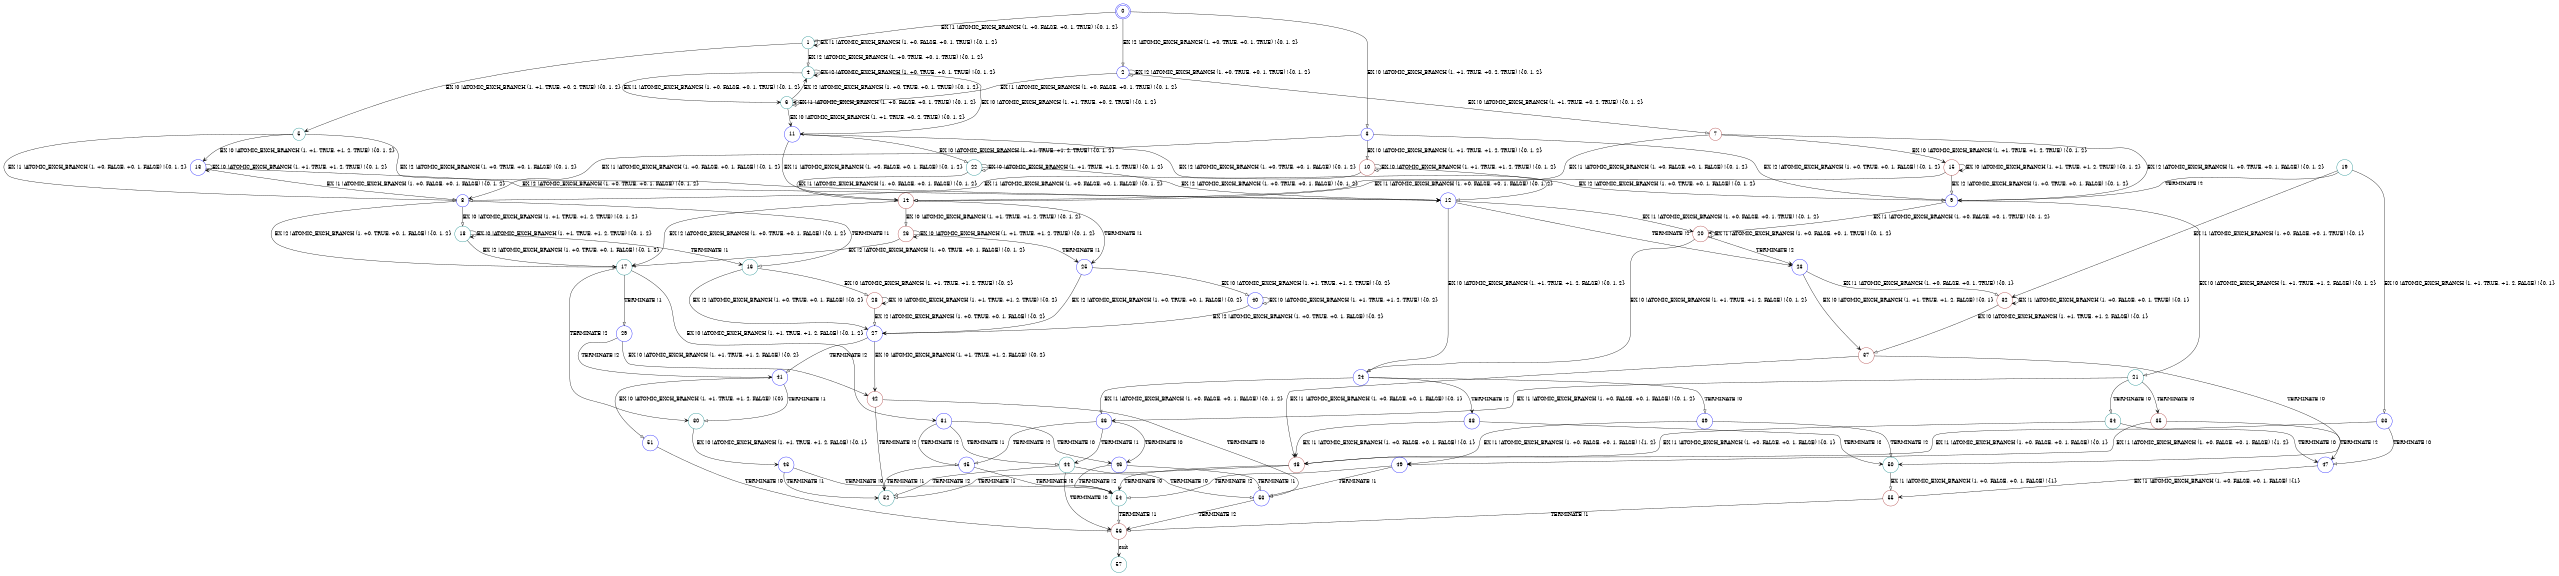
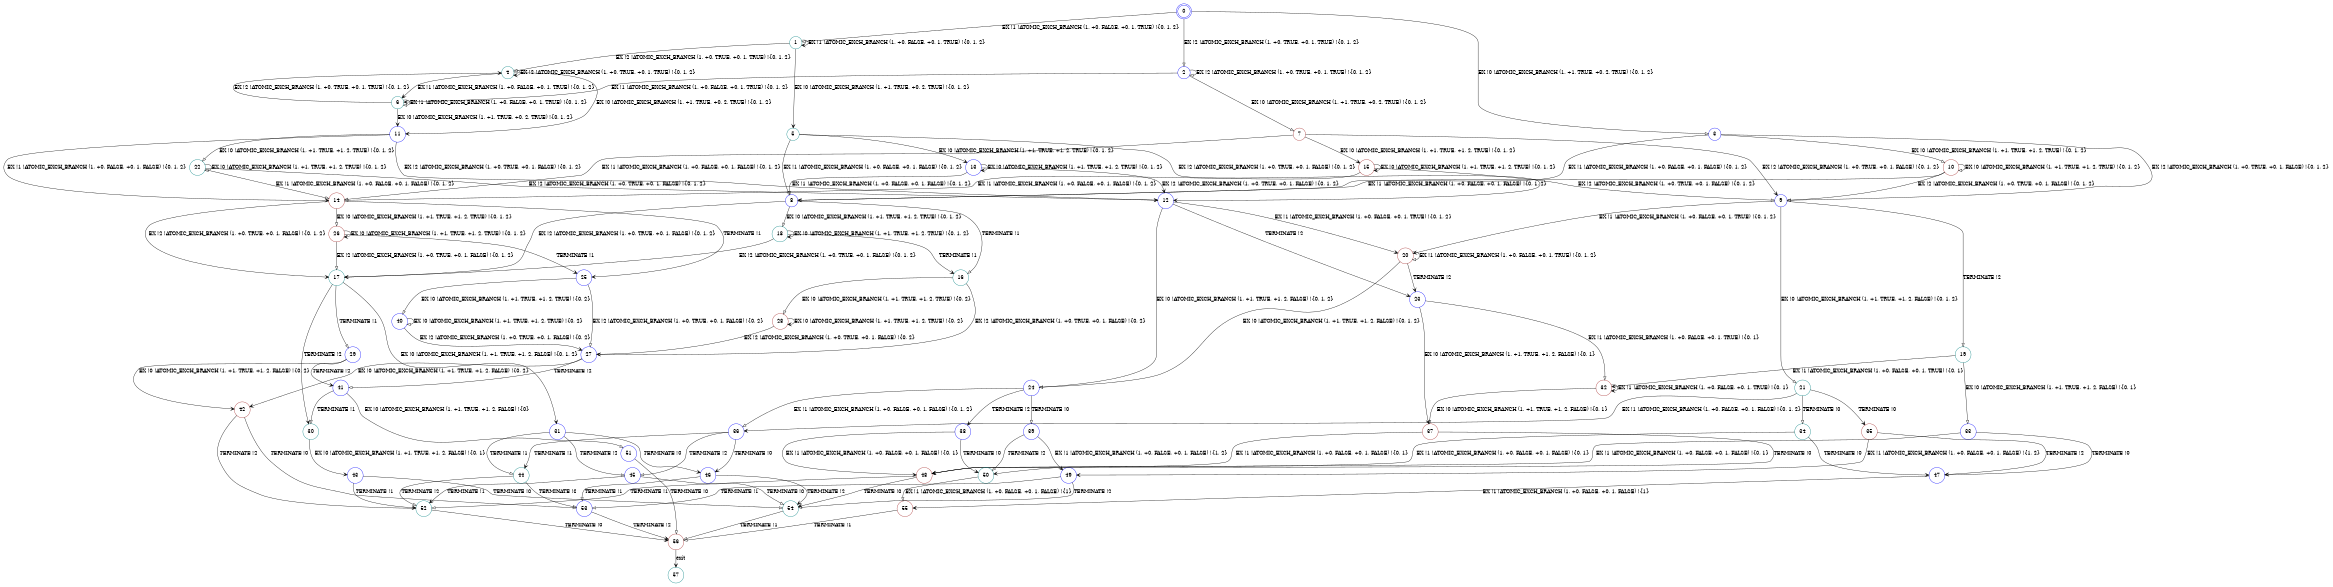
edge "19" -> "9": reversed
edge "44" -> "56": now "52" -> "56"
